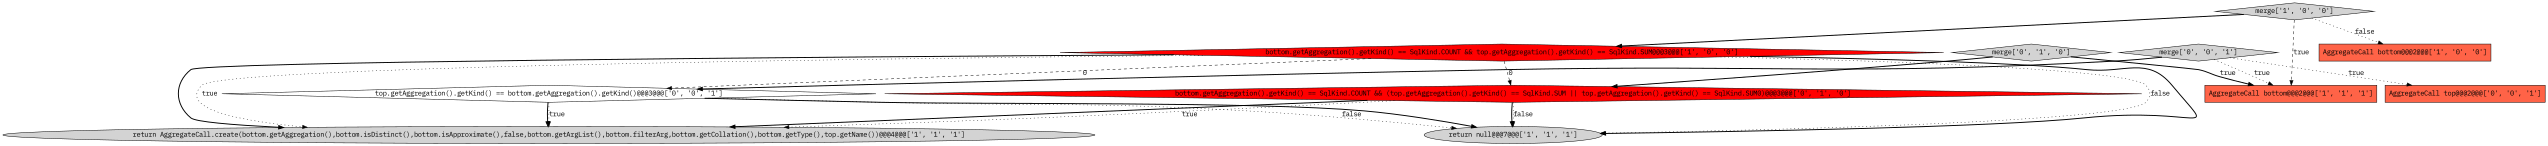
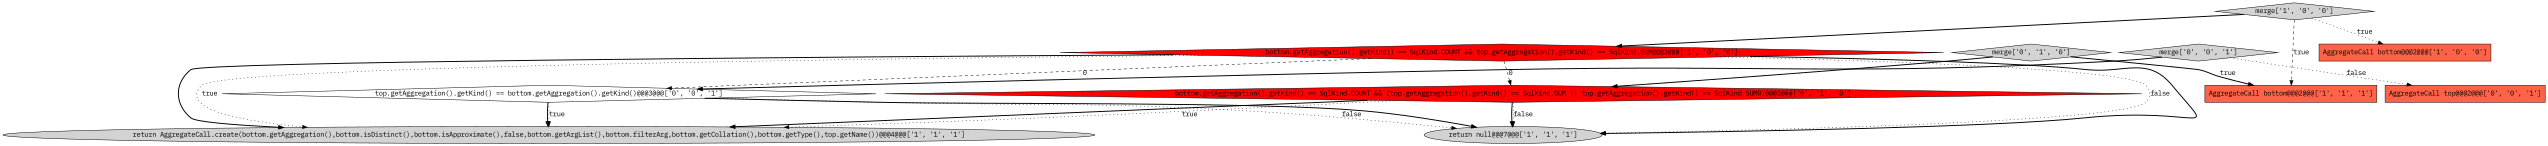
edge "merge['1', '0', '0']" -> "AggregateCall bottom@@@2@@@['1', '0', '0']": label "false" -> "true"
edge "merge['0', '0', '1']" -> "AggregateCall bottom@@@2@@@['1', '1', '1']": removed, label "true"
edge "merge['0', '0', '1']" -> "AggregateCall top@@@2@@@['0', '0', '1']": label "true" -> "false"
